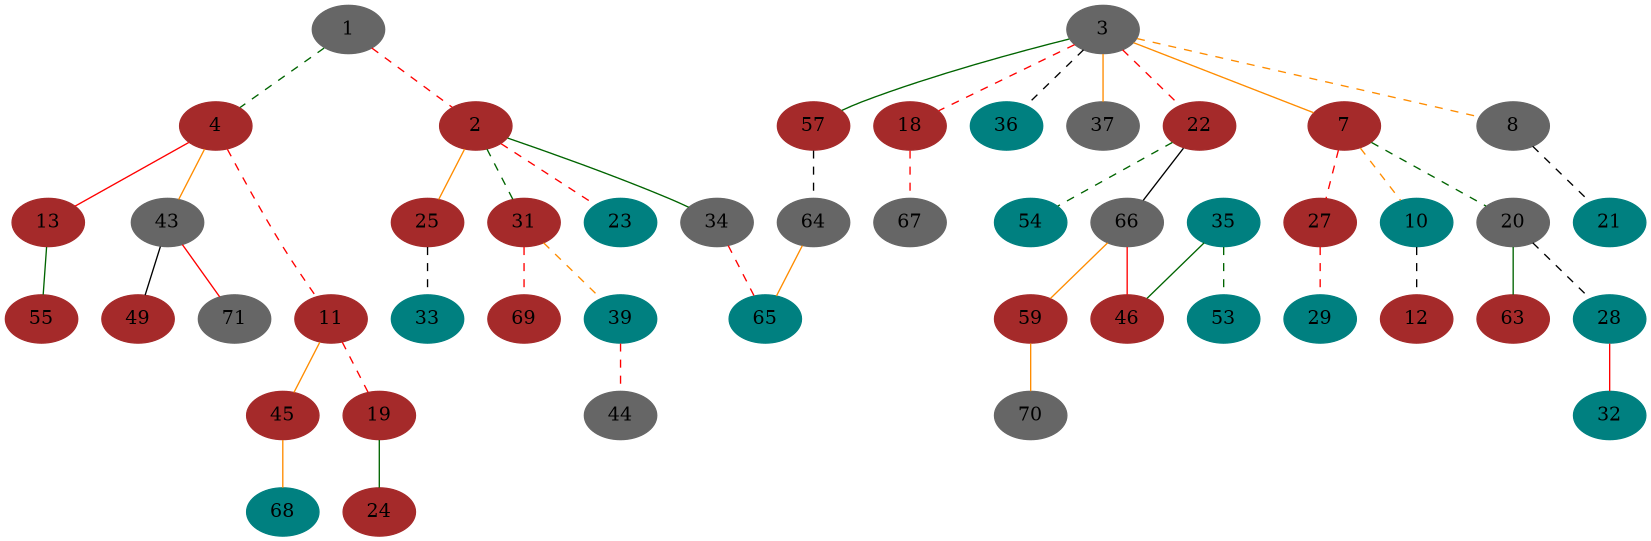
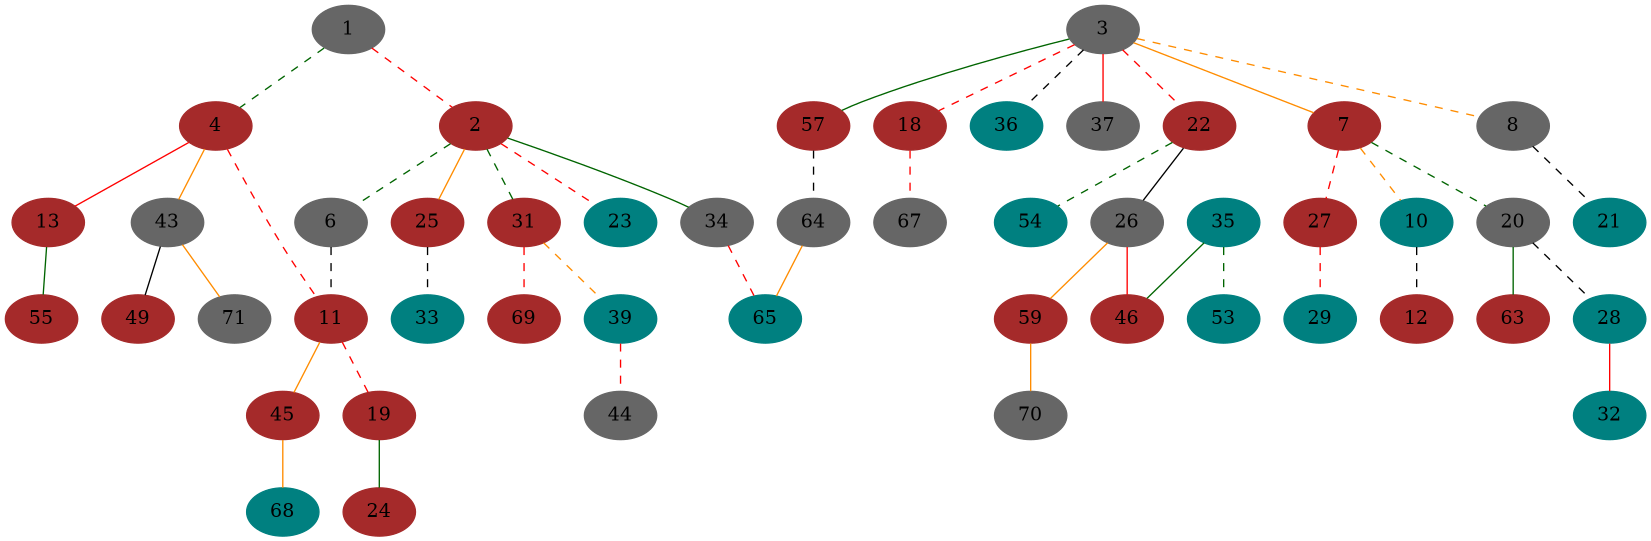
edge "3" -- "37": color darkorange -> red
node "6": added
node "66": label "66" -> "26"
edge "43" -- "71": color red -> darkorange
